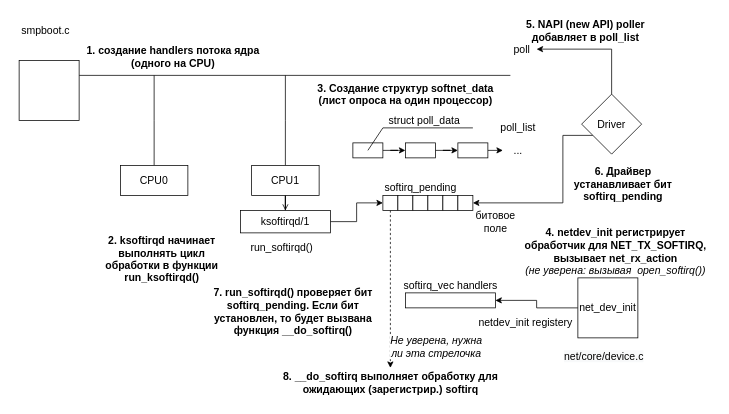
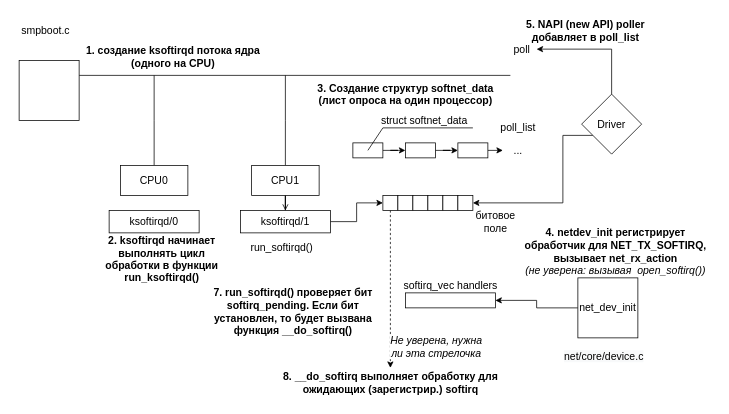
node "1. создание handlers потока ядра(одного на CPU)": label "1. создание handlers потока ядра(одного на CPU)" -> "1. создание ksoftirqd потока ядра(одного на CPU)"
node "struct poll_data": label "struct poll_data" -> "struct softnet_data"
node "6. Драйвер устанавливает бит softirq_pending": removed
node "softirq_pending": removed
node "ksoftirqd/0": added
node "netdev_init registery": removed
